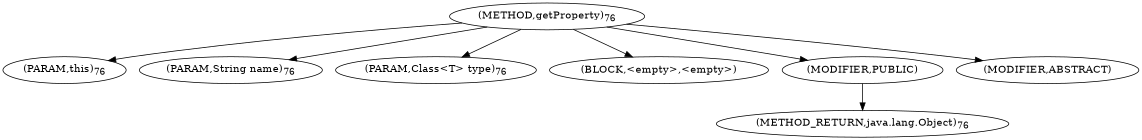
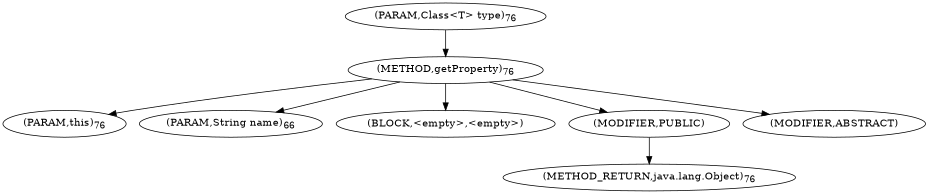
edge "(METHOD,getProperty)" -> "(PARAM,Class<T> type)": reversed
node "(PARAM,String name)": text "76" -> "66"
